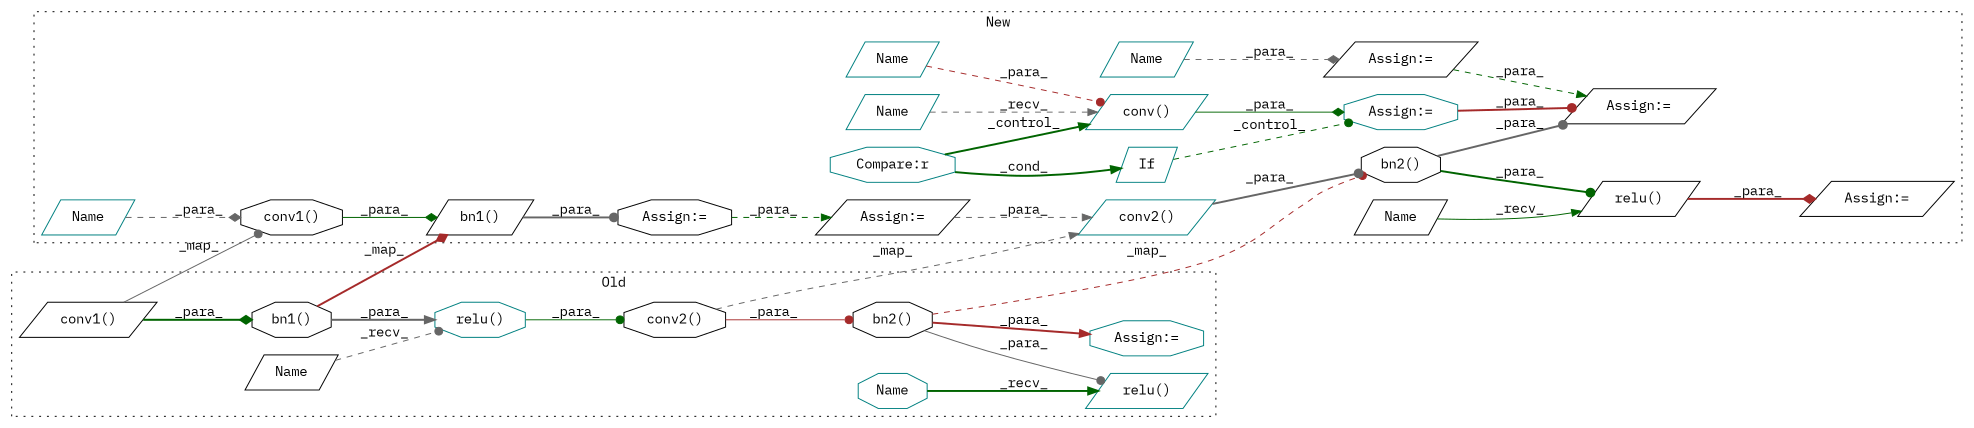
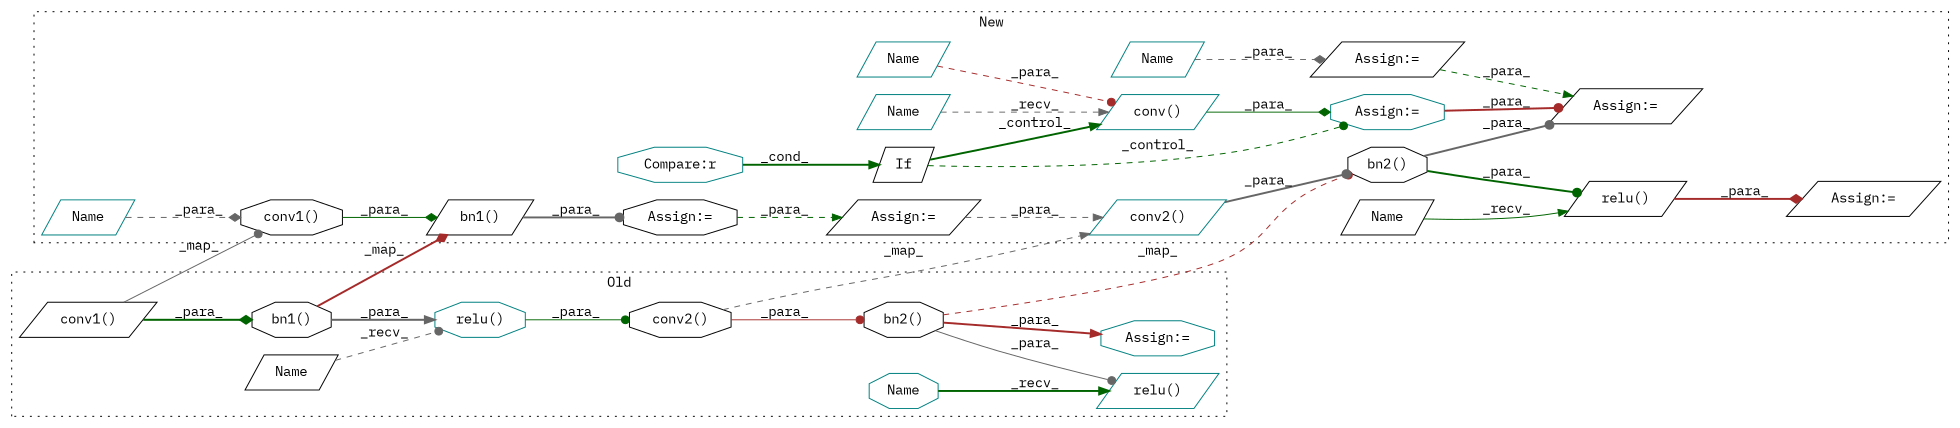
edge "Compare:r" -> "conv()": now "If" -> "conv()"
node "If": color teal -> black
